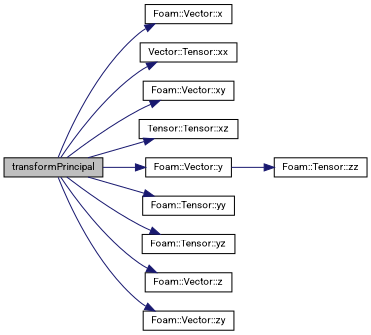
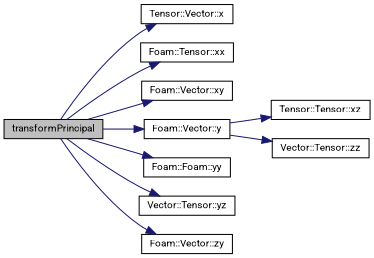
node "Foam::Vector::x": label "Foam::Vector::x" -> "Tensor::Vector::x"
node "Vector::Tensor::xx": label "Vector::Tensor::xx" -> "Foam::Tensor::xx"
edge "transformPrincipal" -> "Tensor::Tensor::xz": now "Foam::Vector::y" -> "Tensor::Tensor::xz"
node "Foam::Tensor::zz": label "Foam::Tensor::zz" -> "Vector::Tensor::zz"
node "Foam::Tensor::yy": label "Foam::Tensor::yy" -> "Foam::Foam::yy"
node "Foam::Tensor::yz": label "Foam::Tensor::yz" -> "Vector::Tensor::yz"
node "Foam::Vector::z": removed
